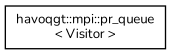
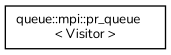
node "havoqgt::mpi::pr_queue < Visitor >": label "havoqgt::mpi::pr_queue < Visitor >" -> "queue::mpi::pr_queue < Visitor >"
